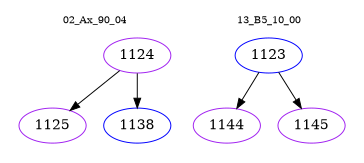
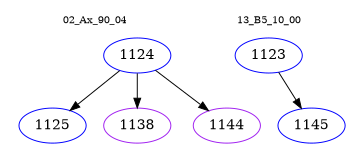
node "1124": color purple -> blue
edge "1123" -> "1144": now "1124" -> "1144"
node "1125": color purple -> blue
node "1138": color blue -> purple
node "1145": color purple -> blue
